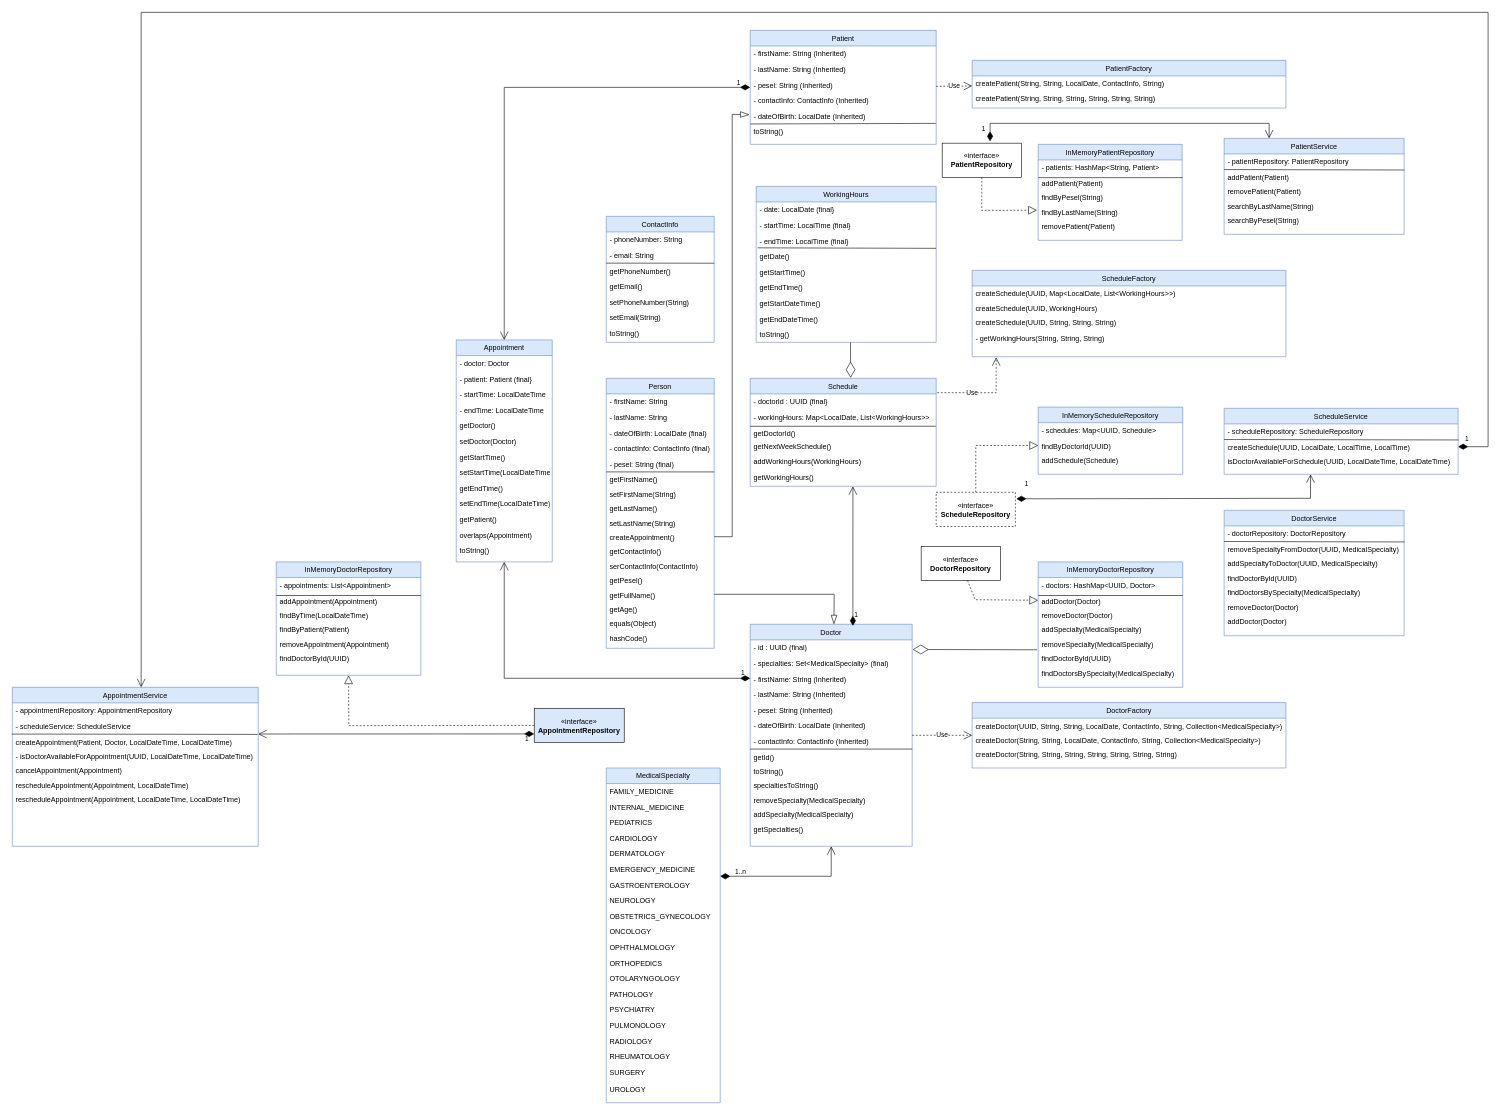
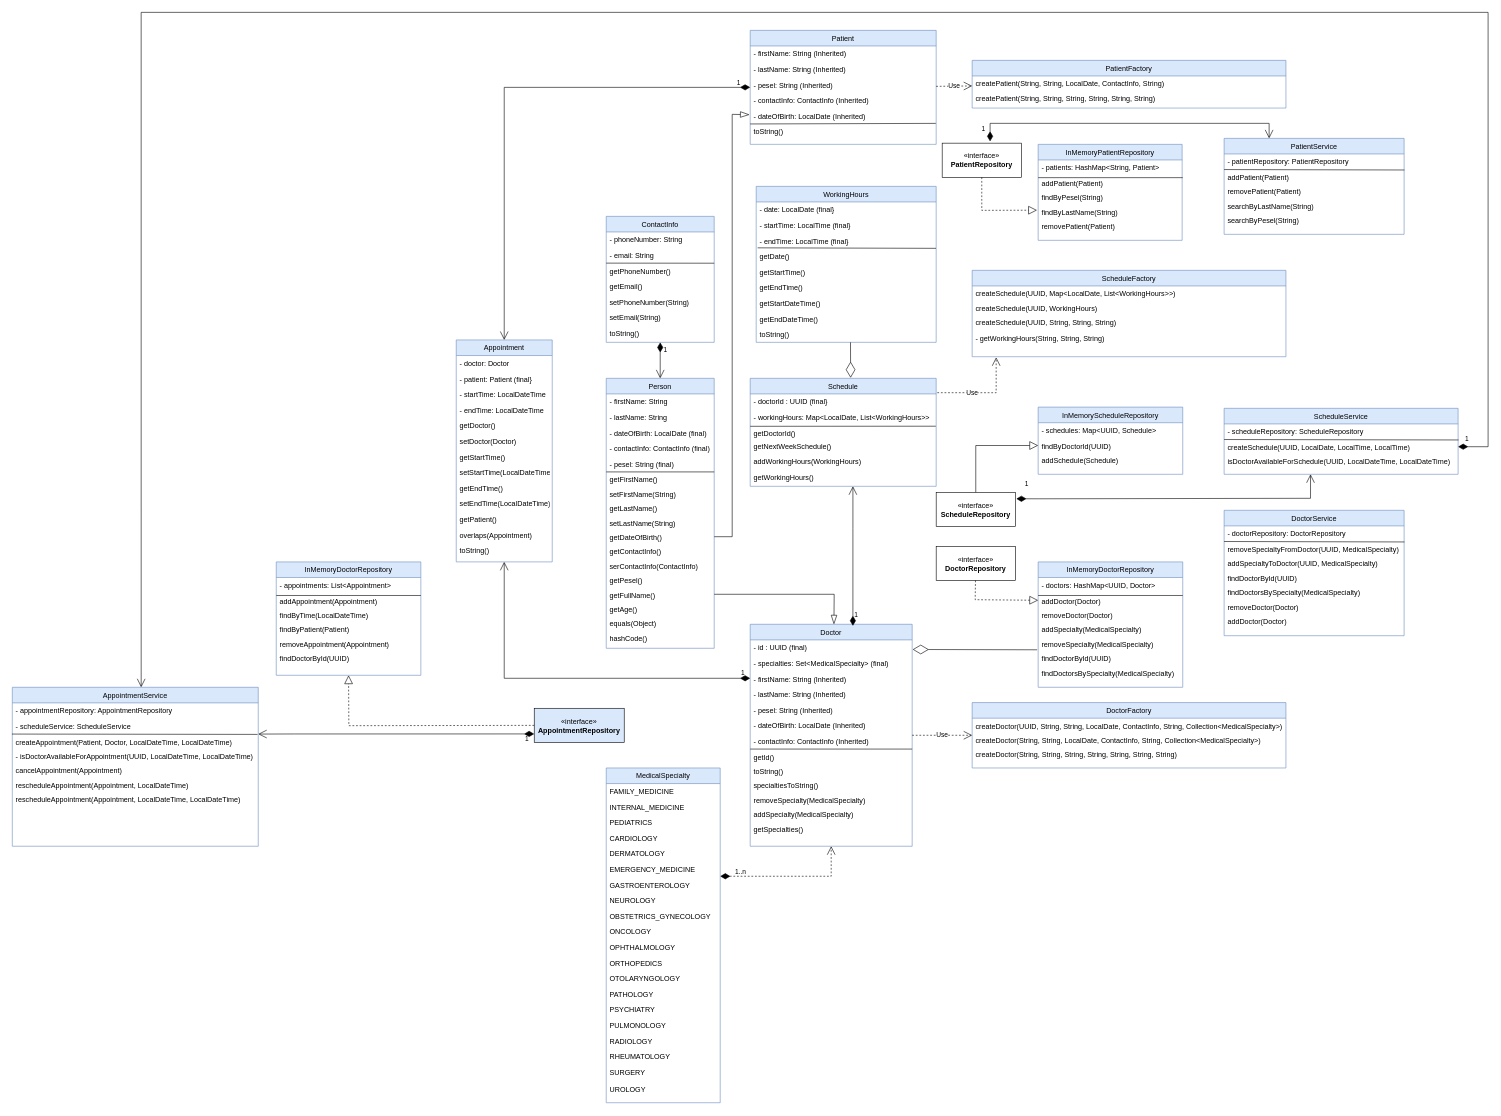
edge "ContactInfo" -- "Person": added, label "1"
edge "«interface» ScheduleRepository" -> "findByDoctorId(UUID)": style dashed -> solid
node "«interface» ScheduleRepository": style dashed -> solid
node "createAppointment()": label "createAppointment()" -> "getDateOfBirth()"
node "«interface» DoctorRepository": moved (961, 563) -> (976, 563)
edge "Doctor" -- "MedicalSpecialty": style solid -> dashed
